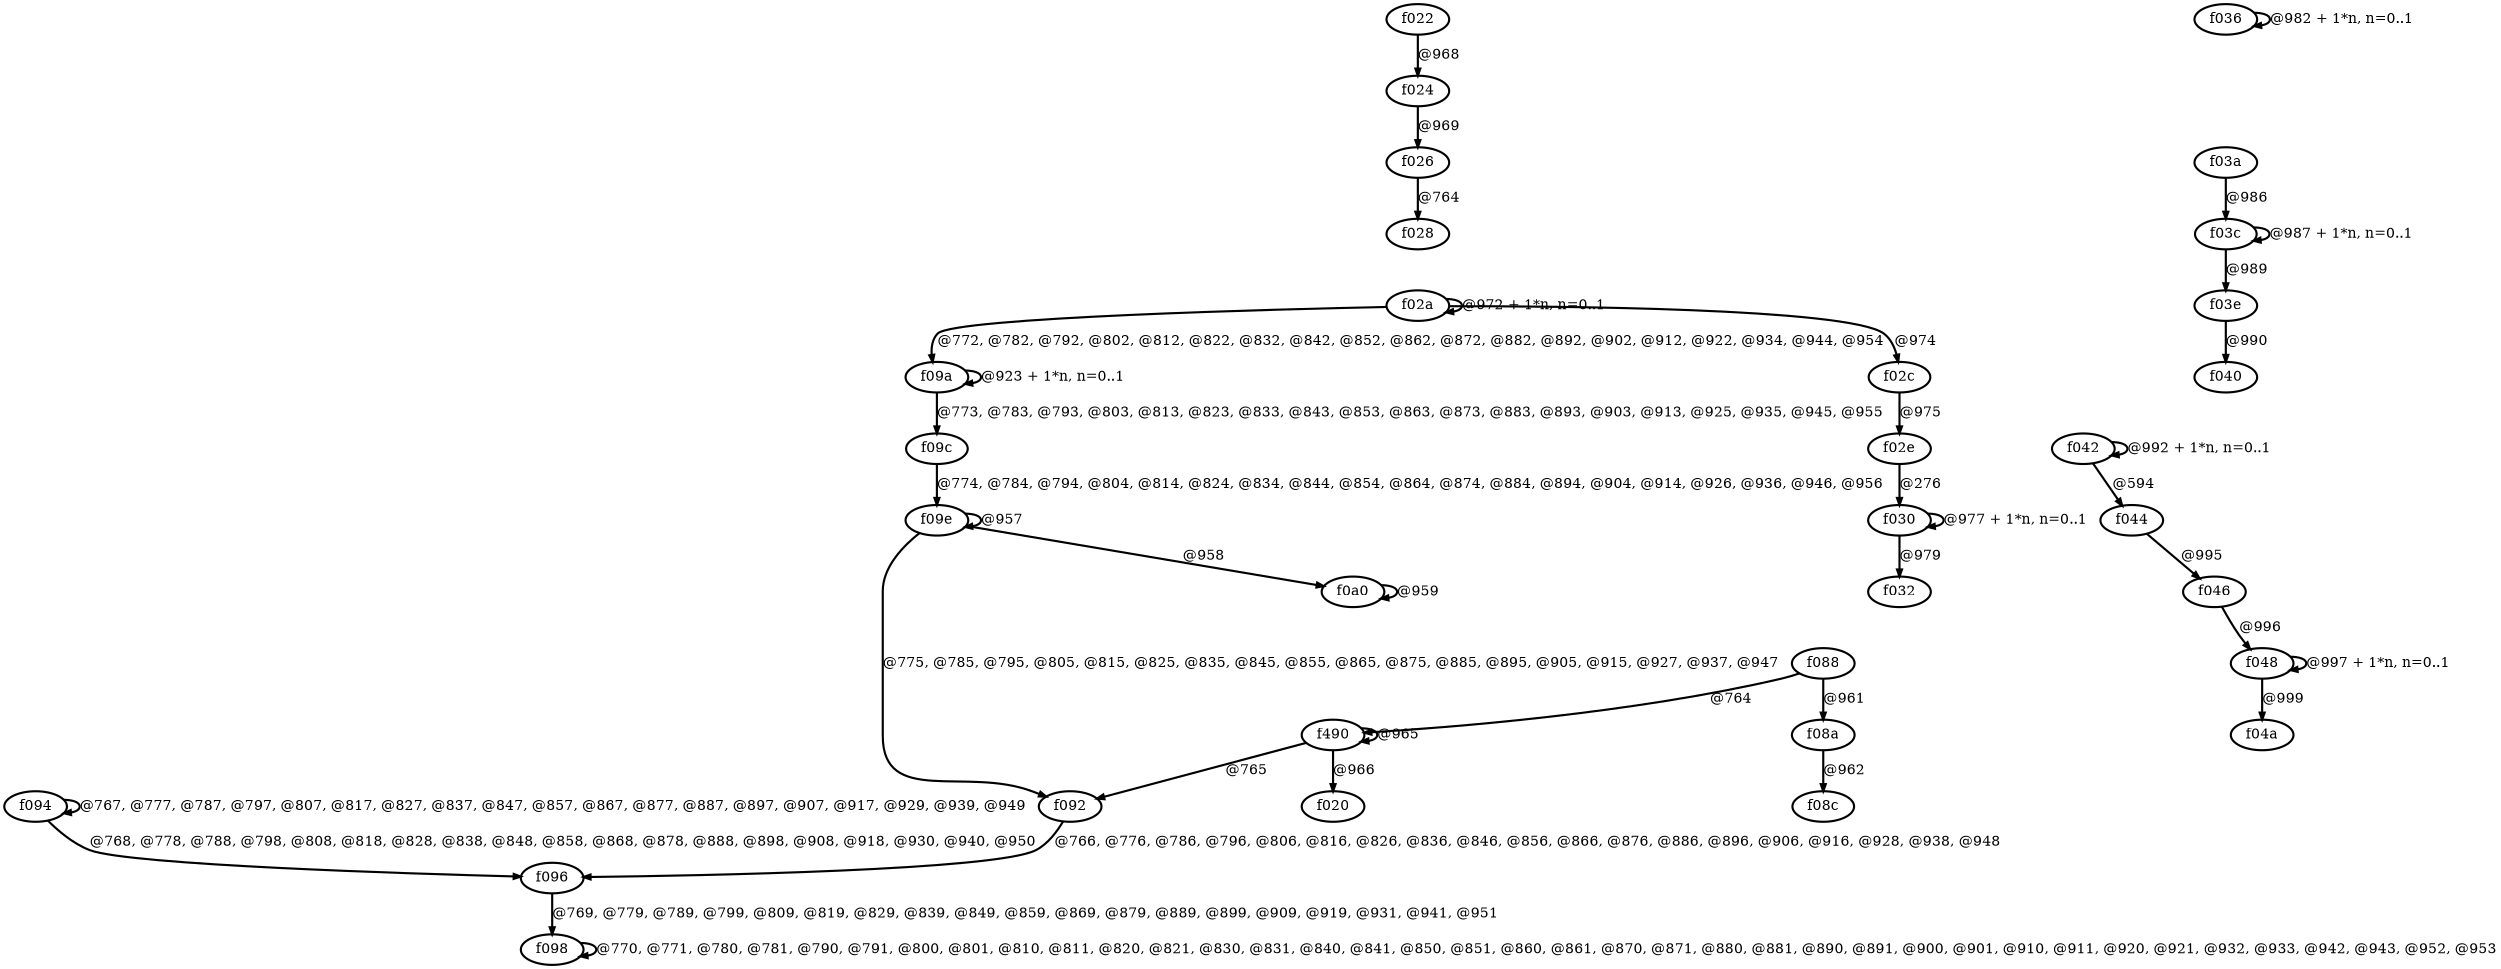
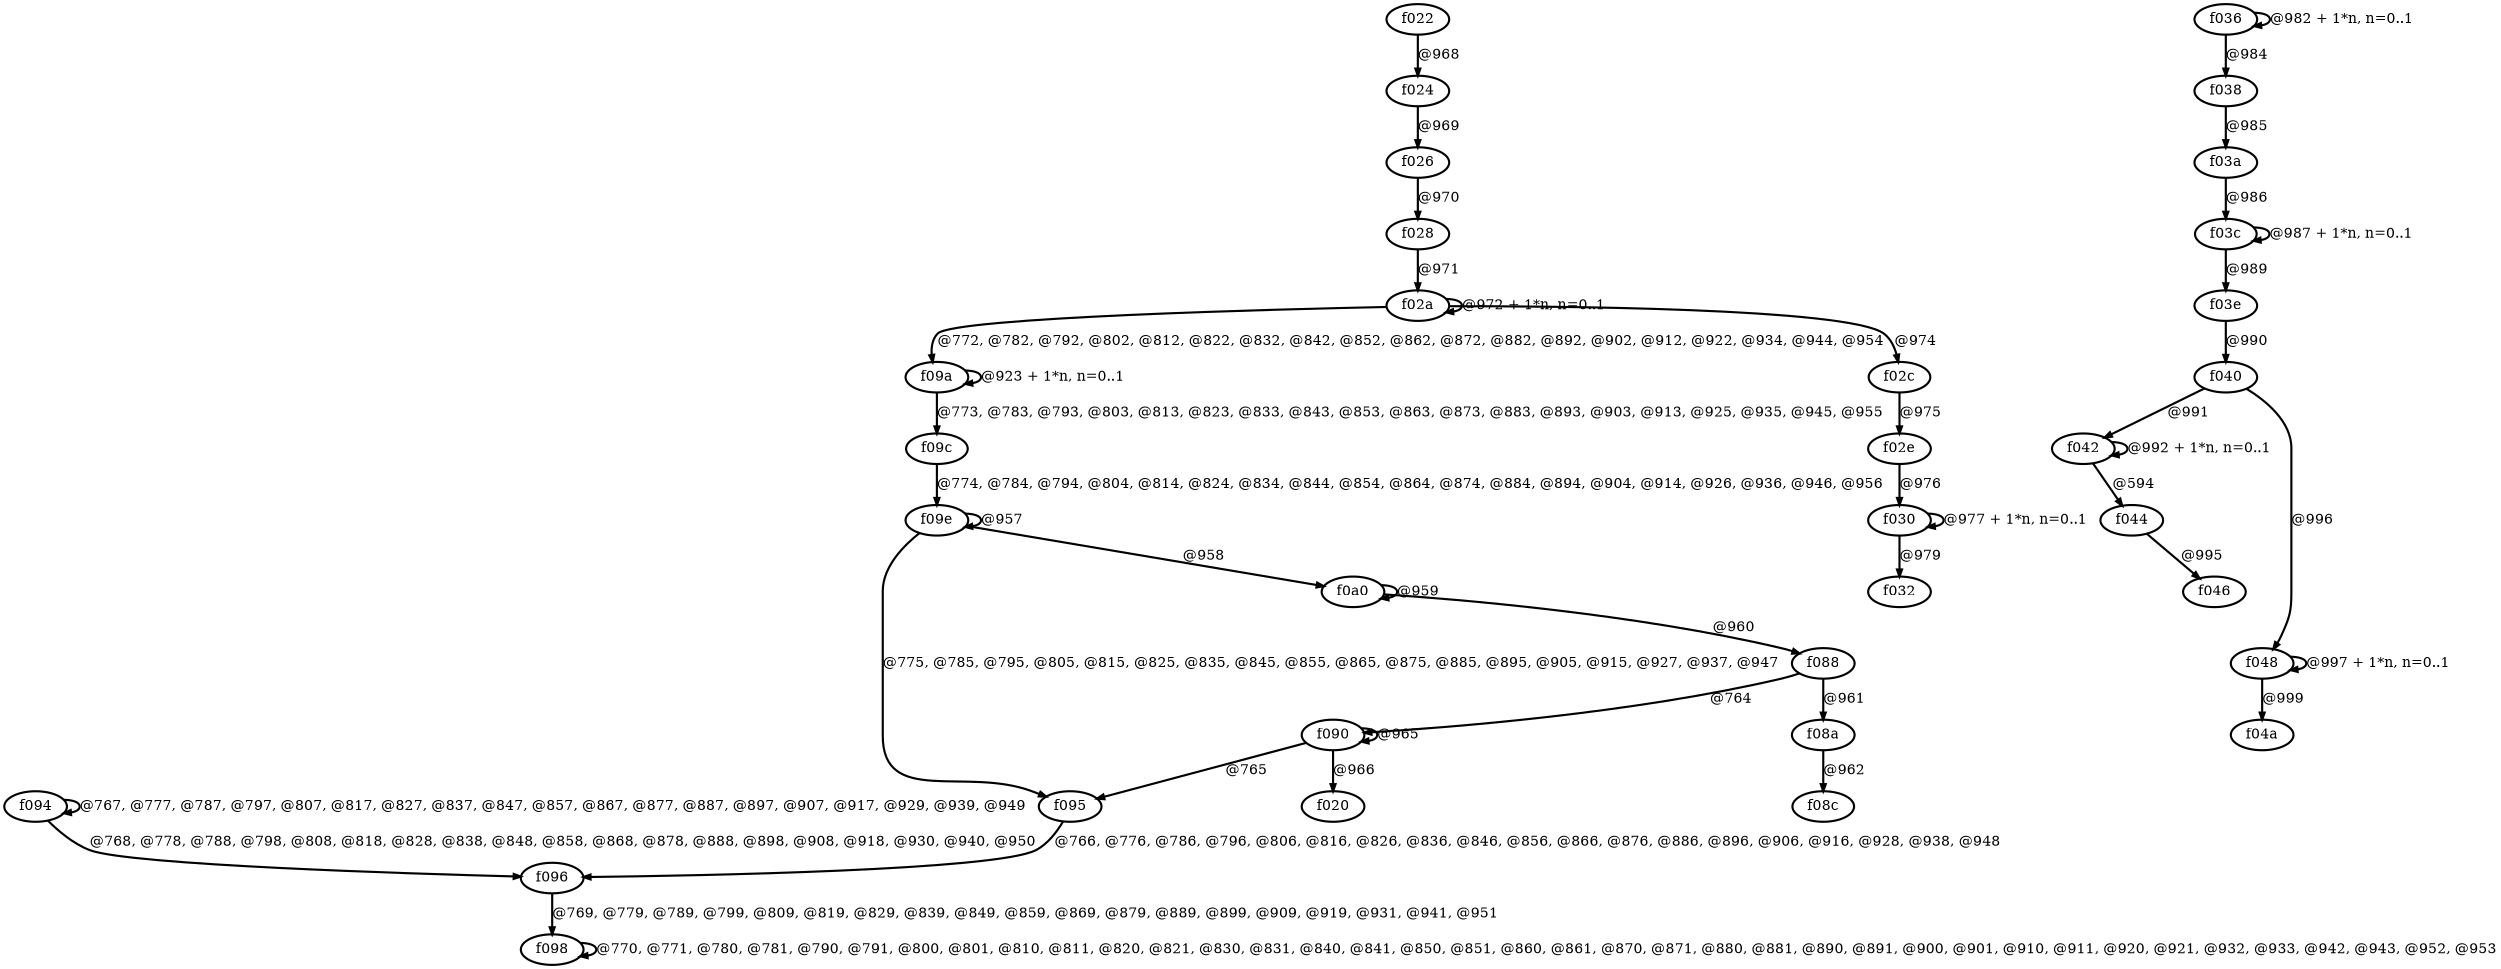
node "f038": added
edge "f026" -> "f028": label "@764" -> "@970"
edge "f028" -> "f02a": added, label "@971"
edge "f040" -> "f042": added, label "@991"
edge "f02e" -> "f030": label "@276" -> "@976"
edge "f0a0" -> "f088": added, label "@960"
edge "f046" -> "f048": now "f040" -> "f048"
node "f490": label "f490" -> "f090"
node "f092": label "f092" -> "f095"
